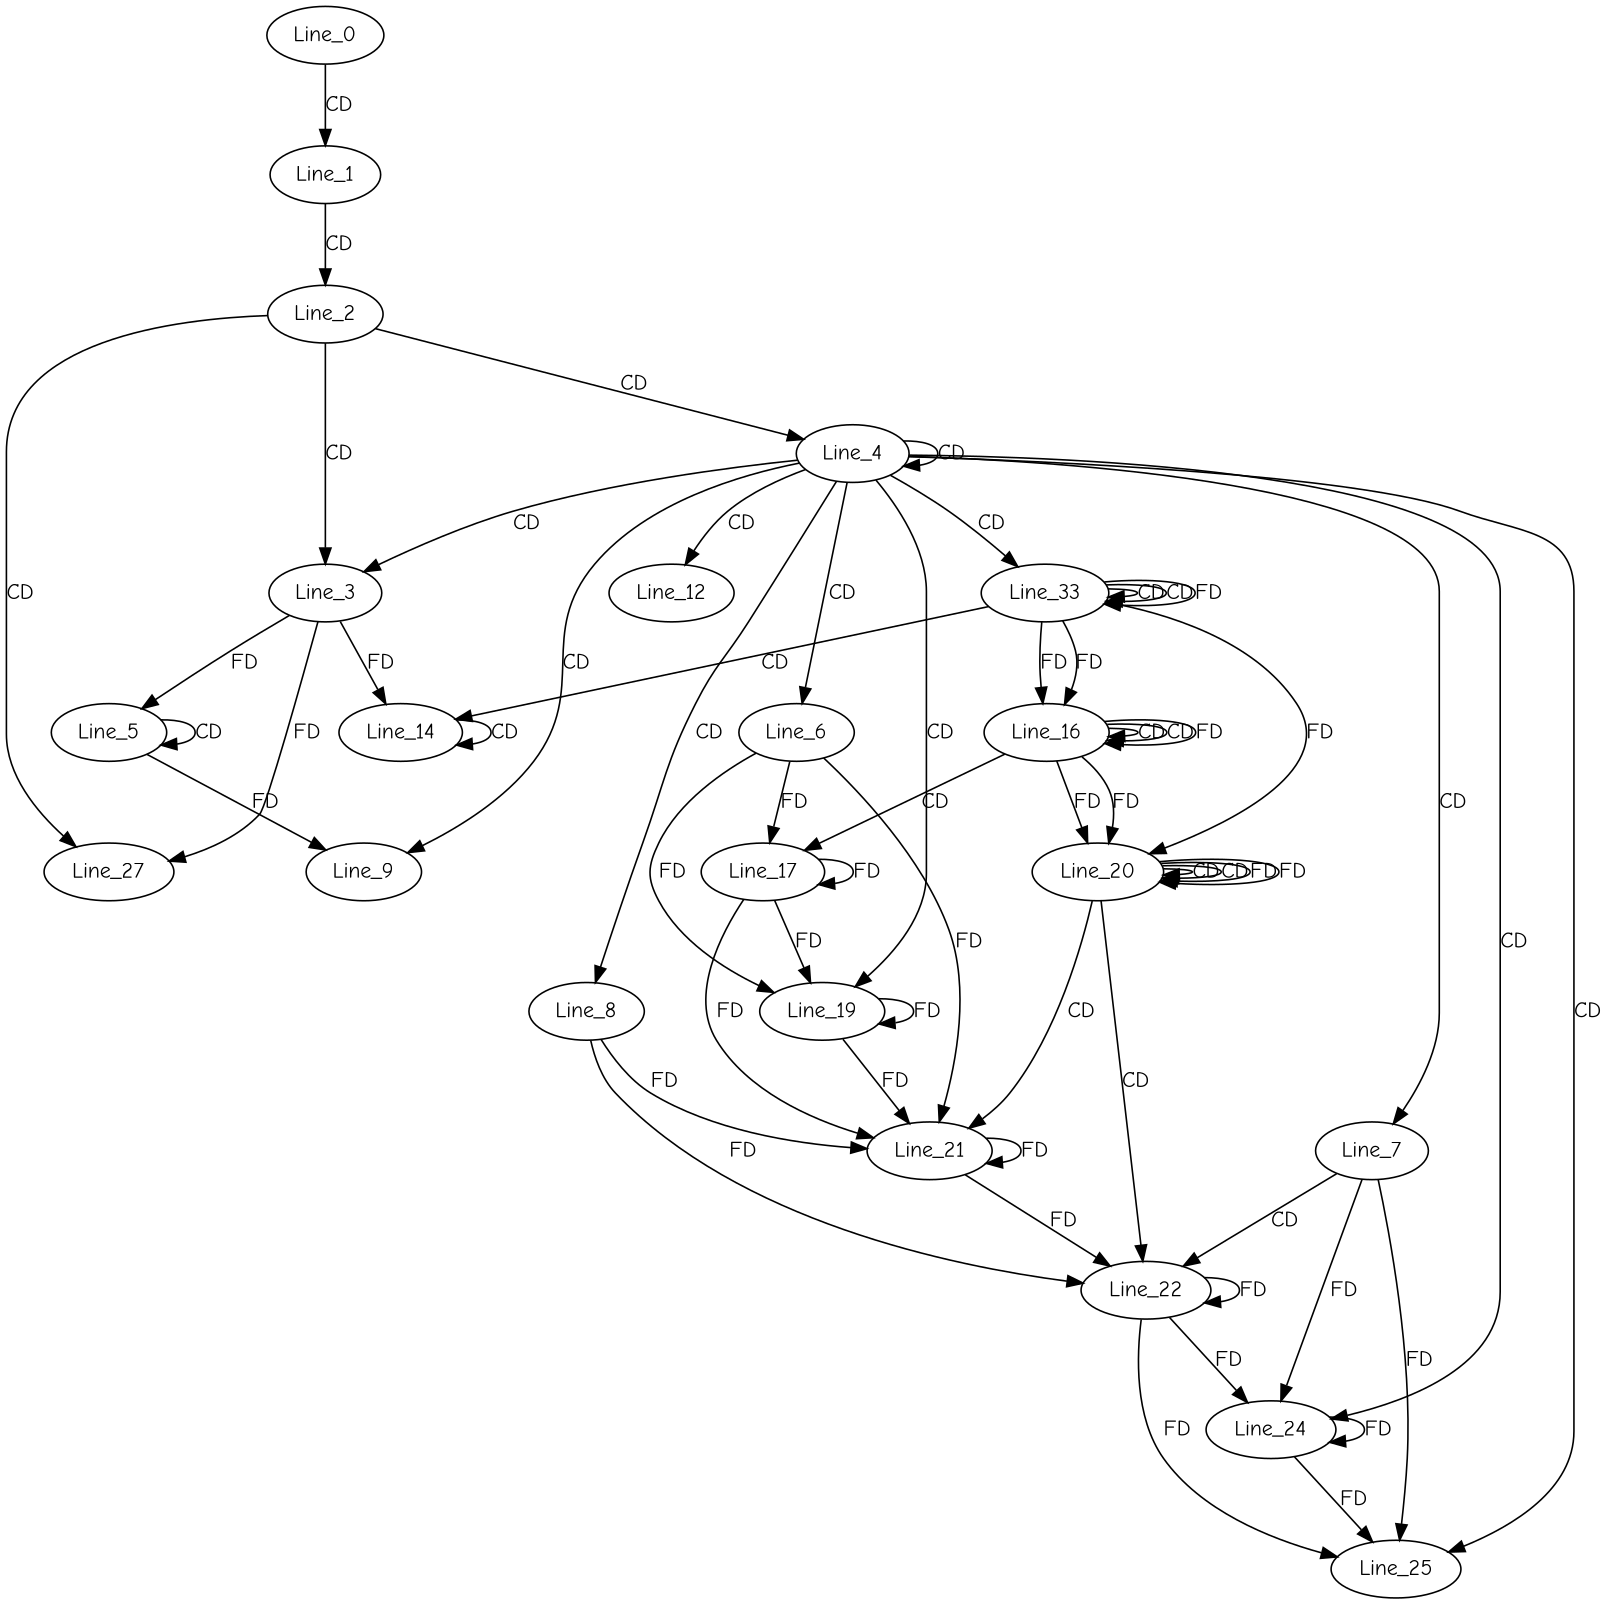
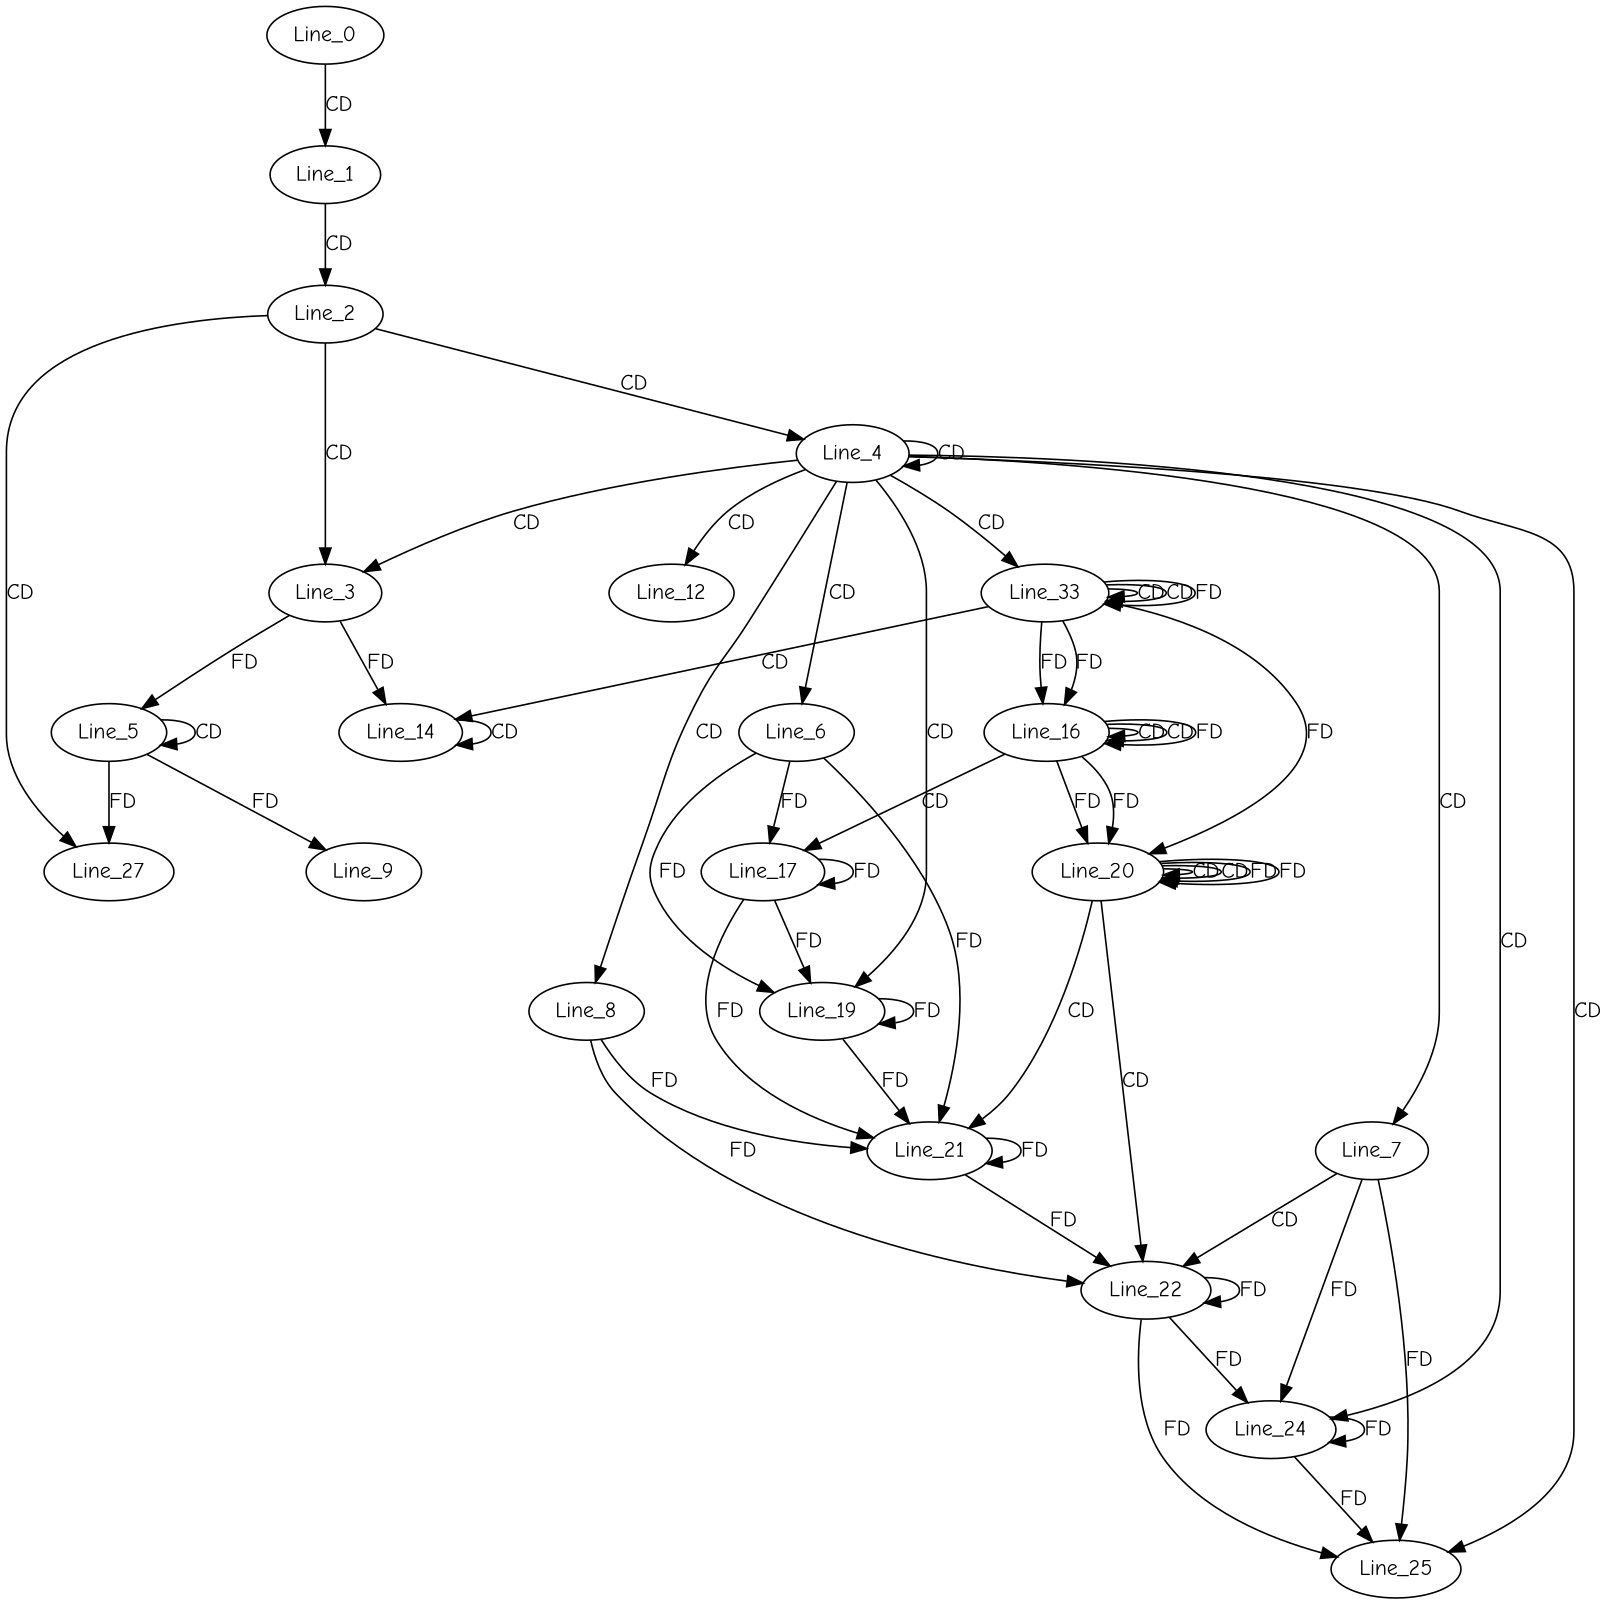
edge "Line_4" -> "Line_9": removed, label "CD"
edge "Line_3" -> "Line_27": now "Line_5" -> "Line_27"
